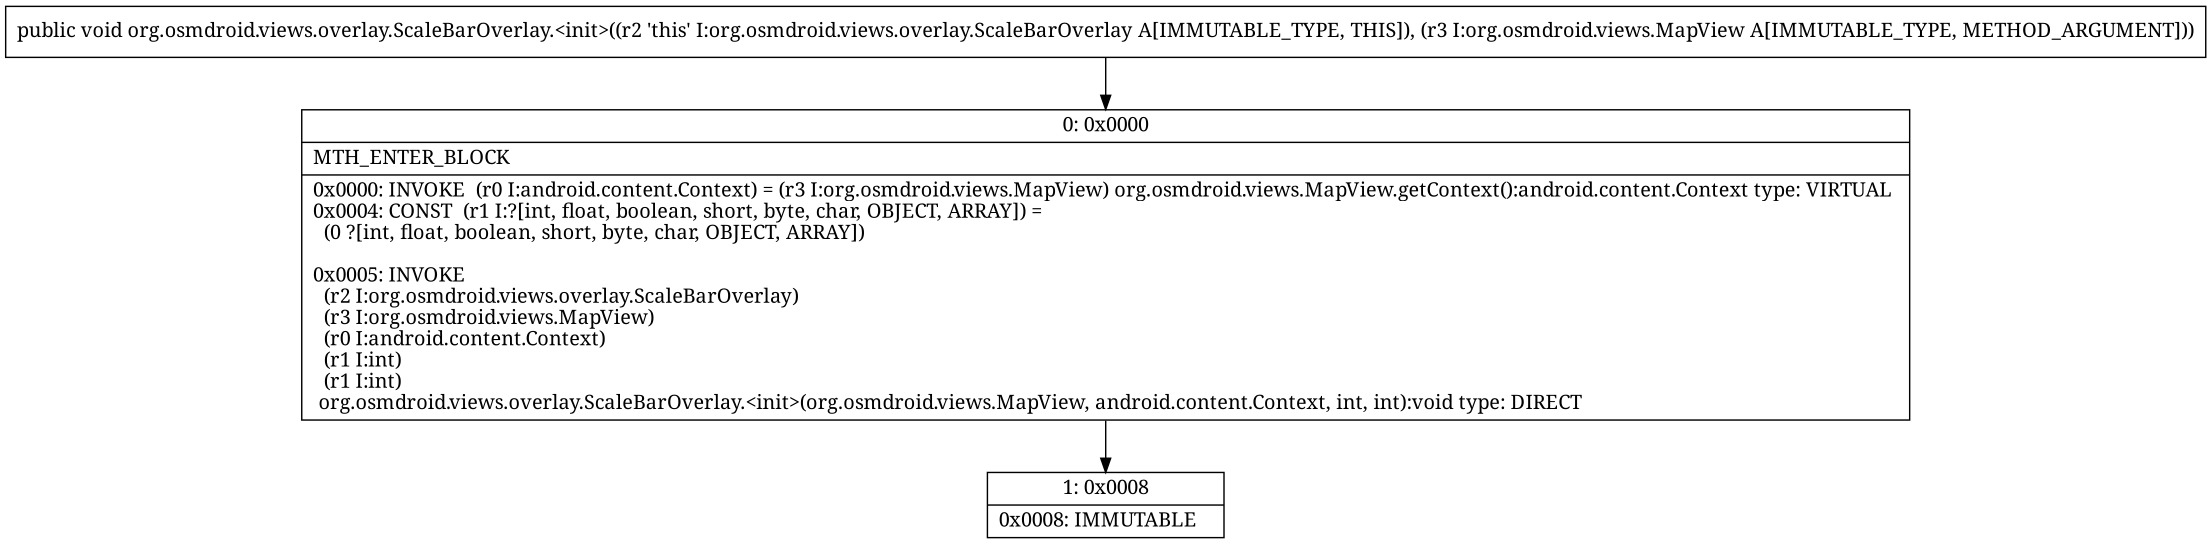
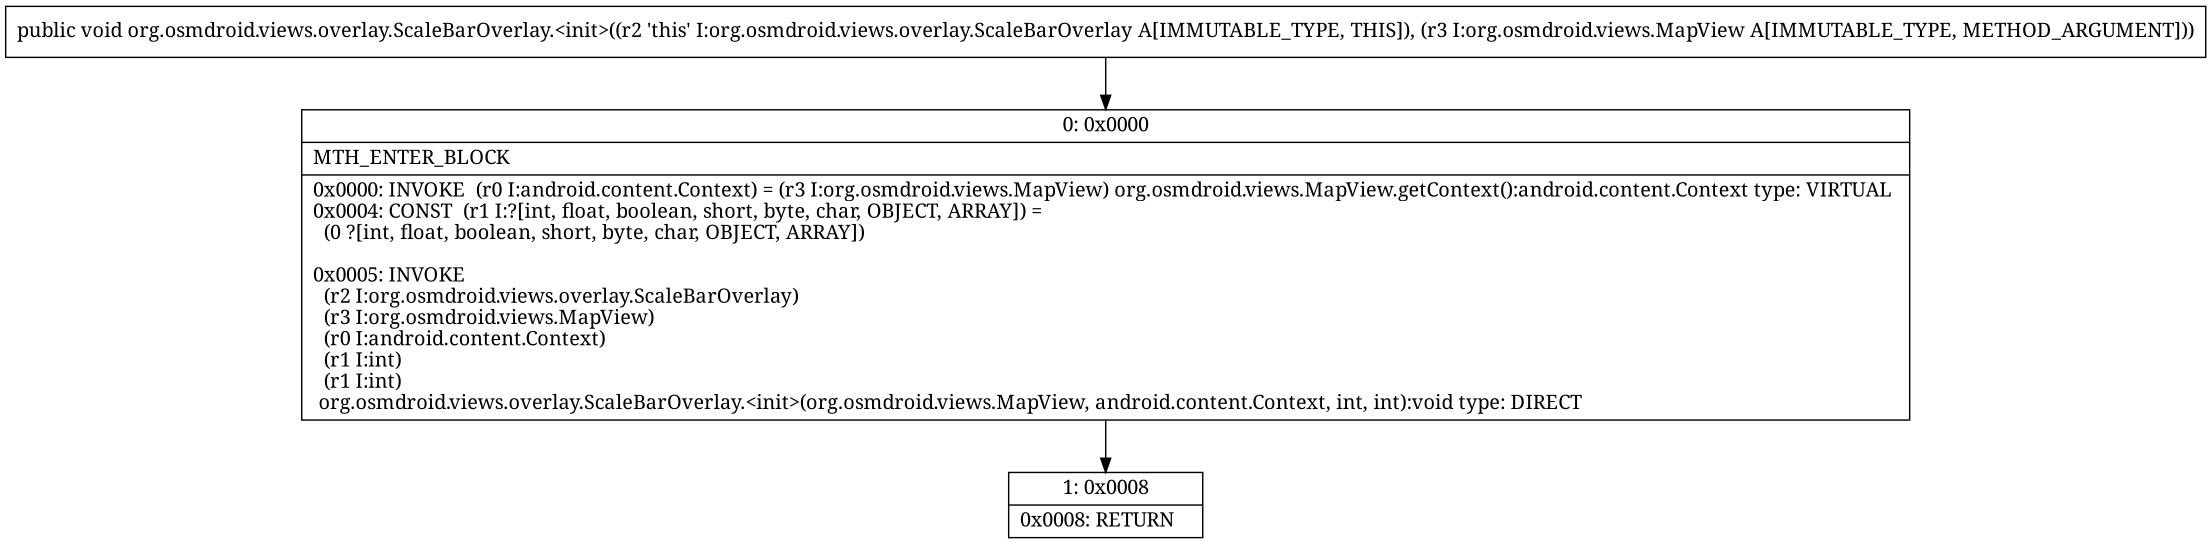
node "1: 0x0008": text "0x0008: IMMUTABLE" -> "0x0008: RETURN"
